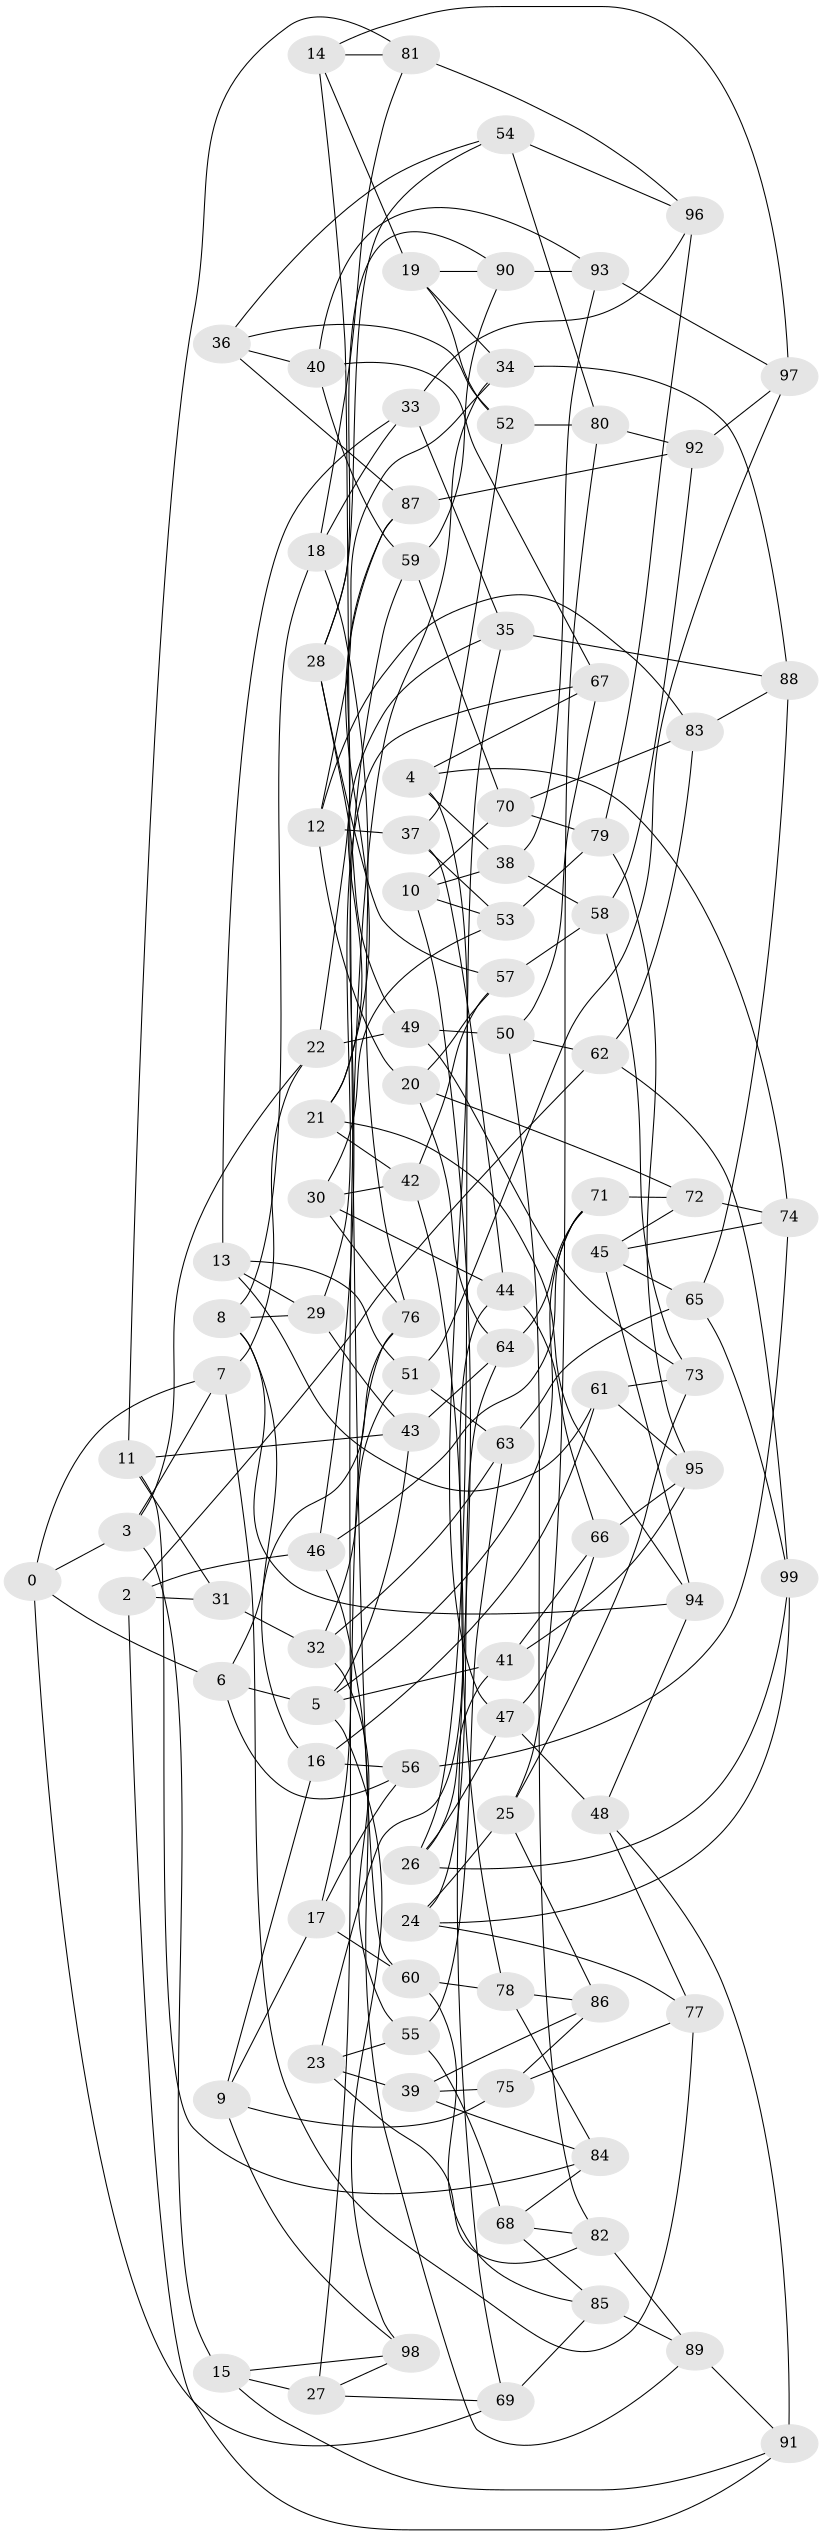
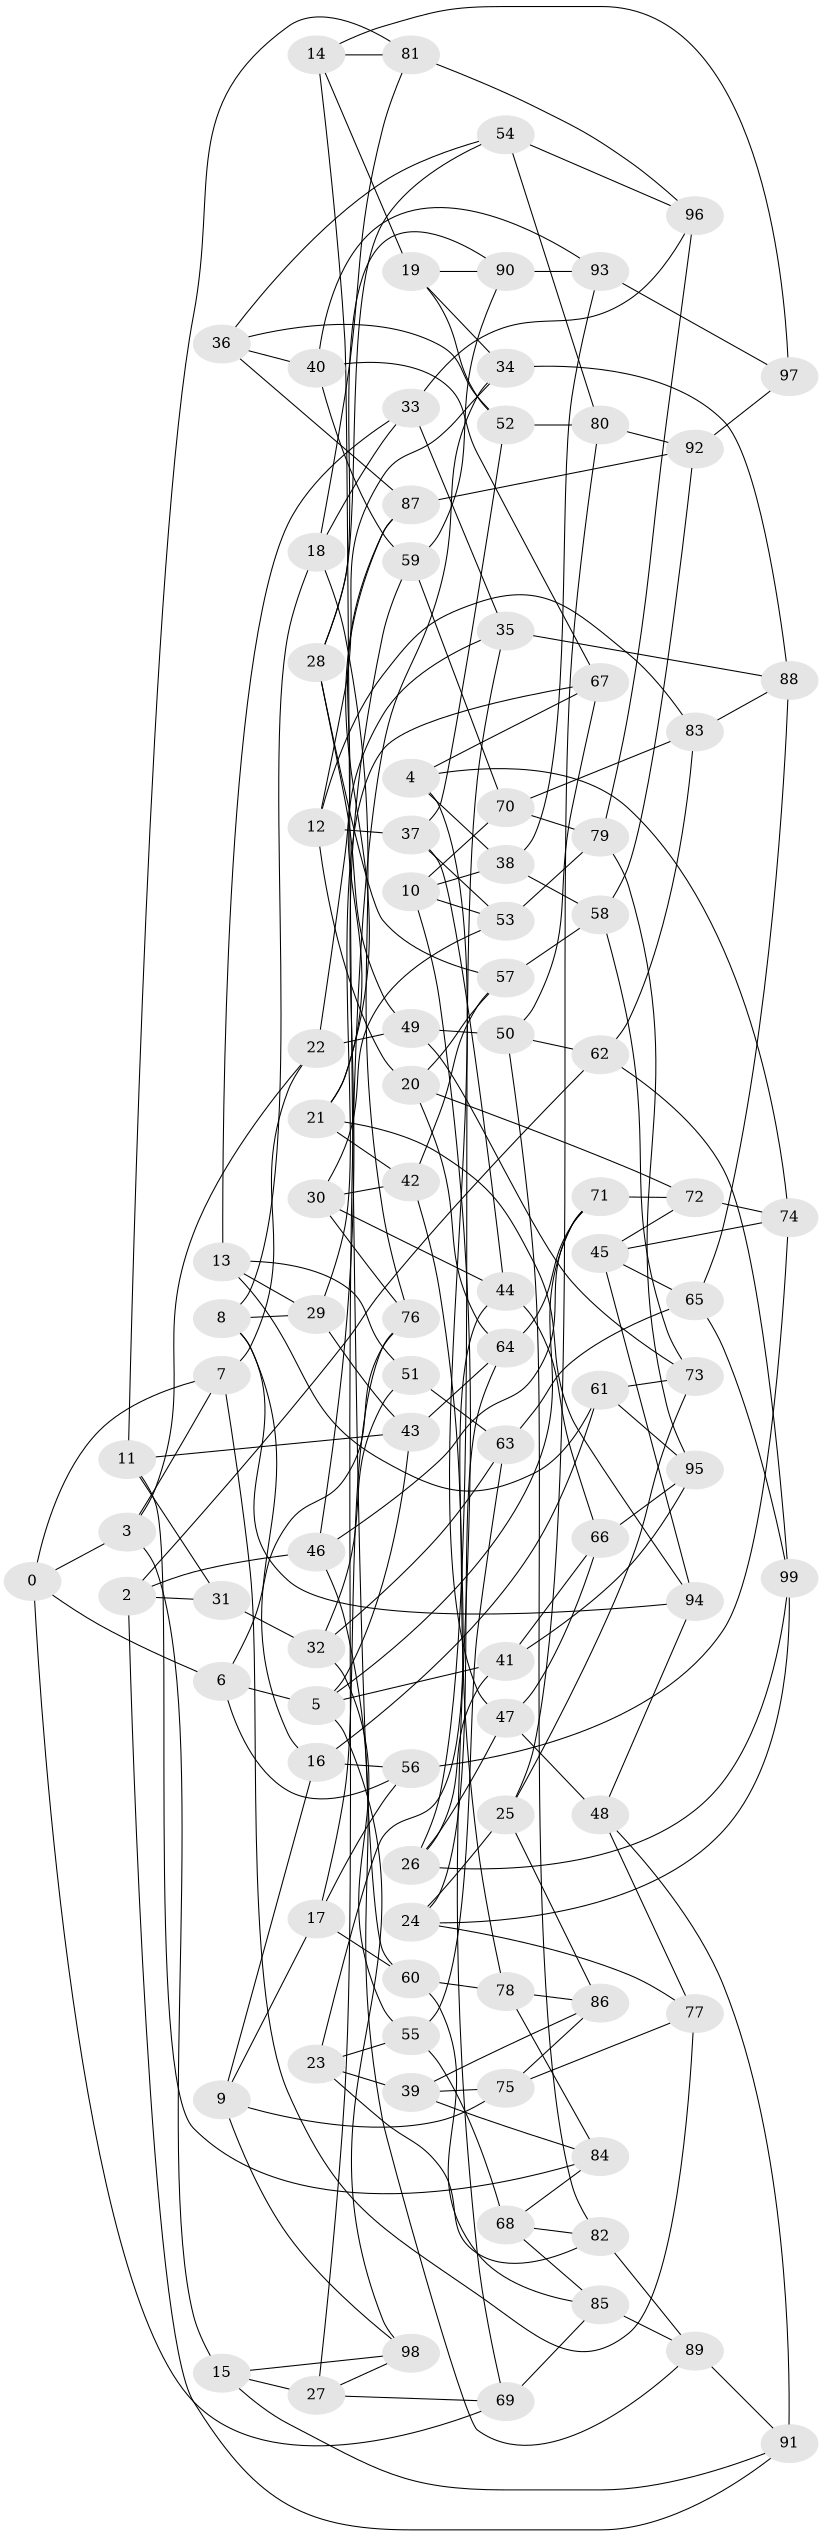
edge "97" -- "51": removed
